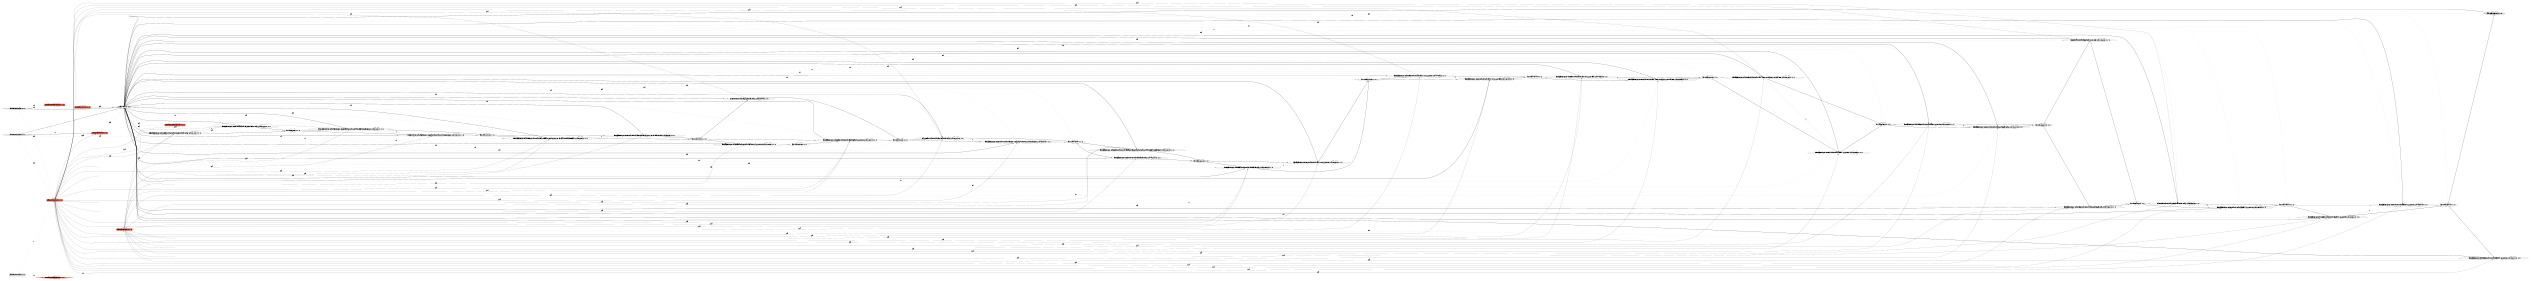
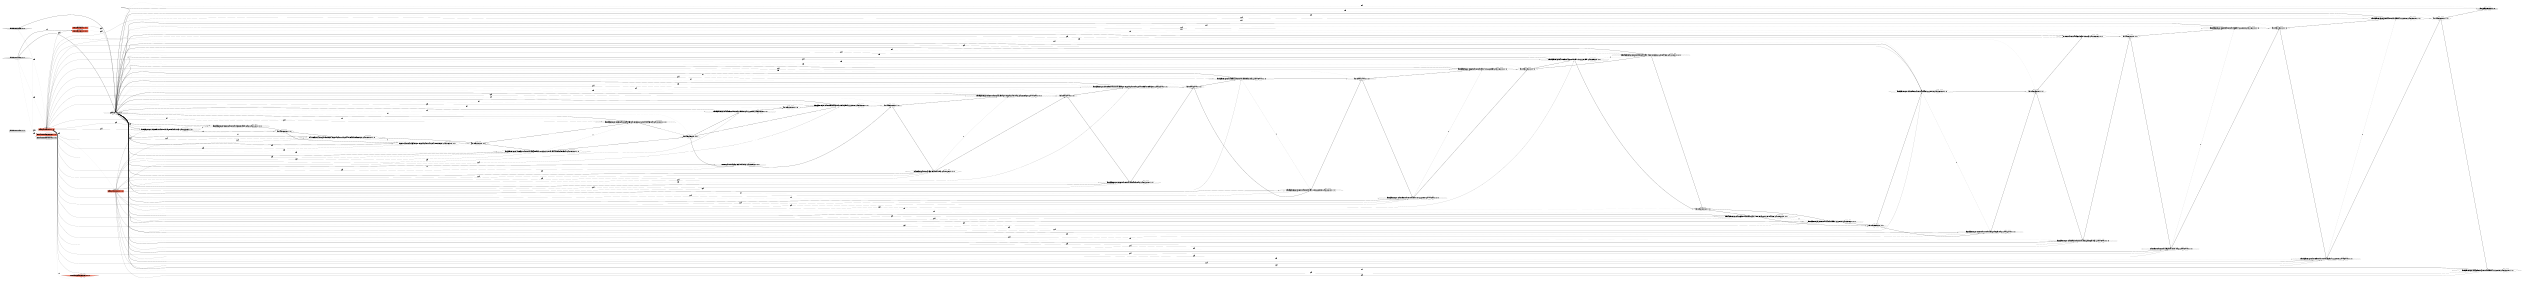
node "Component component@@@2@@@['1', '0', '0']": fillcolor tomato -> lightgray
edge "setPropertyOnComponent['1', '0', '0']" -> "String name@@@2@@@['1', '0', '0']": removed, label "true"
edge "name@@@3@@@['1', '1', '1']" -> "Component component@@@2@@@['0', '0', '1']": now "name@@@3@@@['1', '1', '1']" -> "return true@@@25@@@['1', '1', '1']"
edge "setPropertyOnComponent['0', '1', '0']" -> "Component component@@@2@@@['0', '1', '0']": now "Object value@@@2@@@['1', '1', '1']" -> "Component component@@@2@@@['0', '1', '0']"
